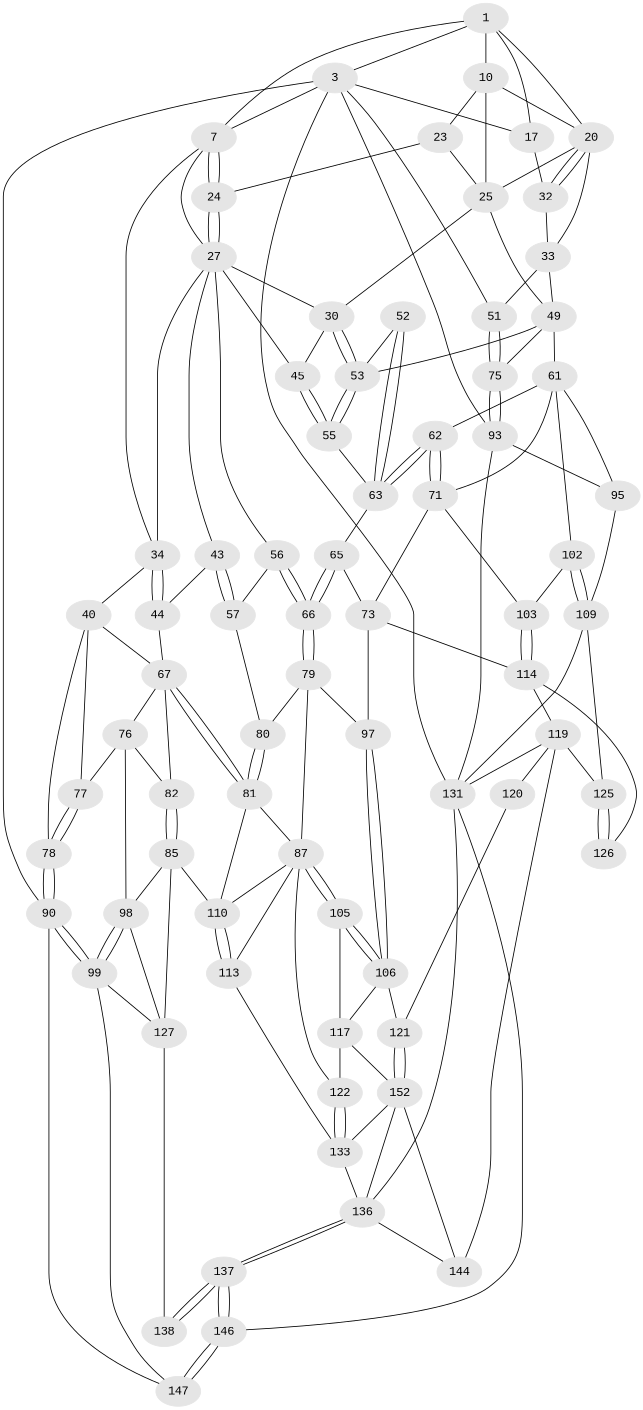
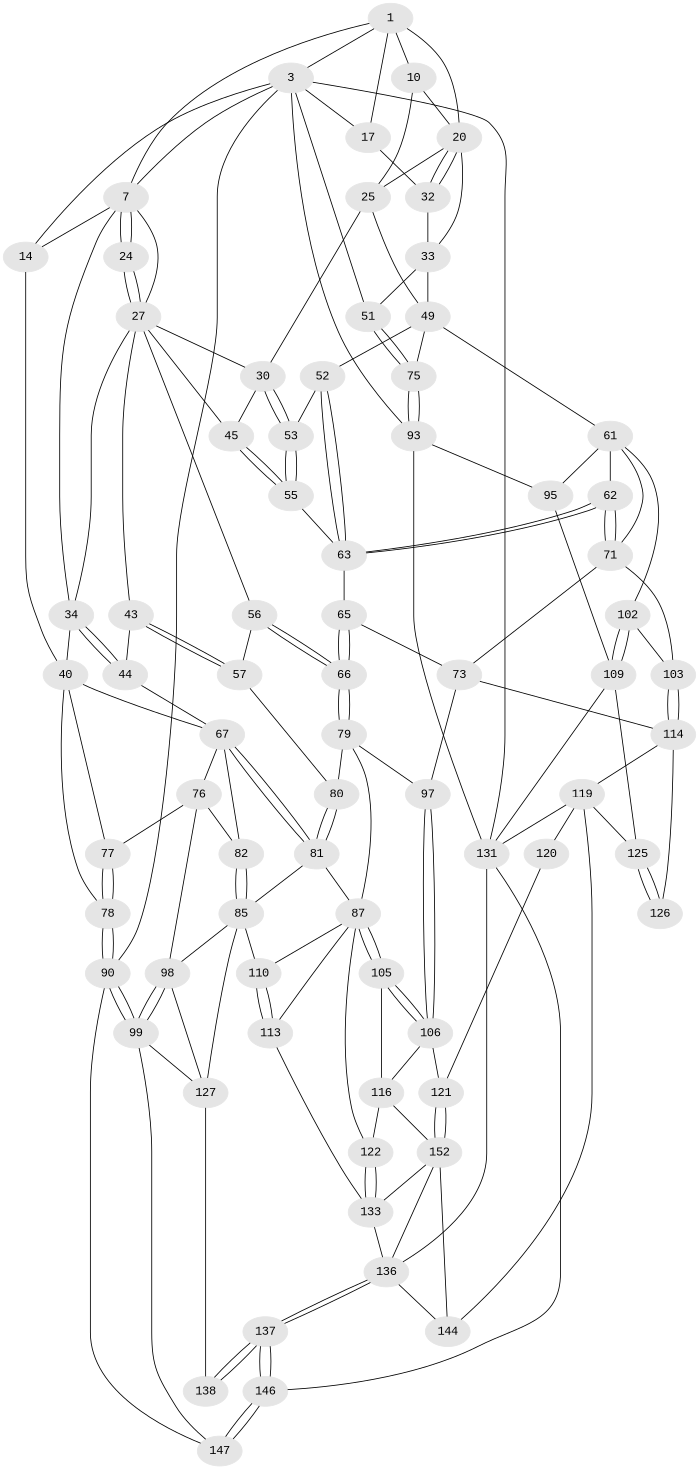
node "23": removed
node "14": added
edge "49" -- "53": now "49" -- "52"
edge "81" -- "110": now "81" -- "85"
node "117": label "117" -> "116"
